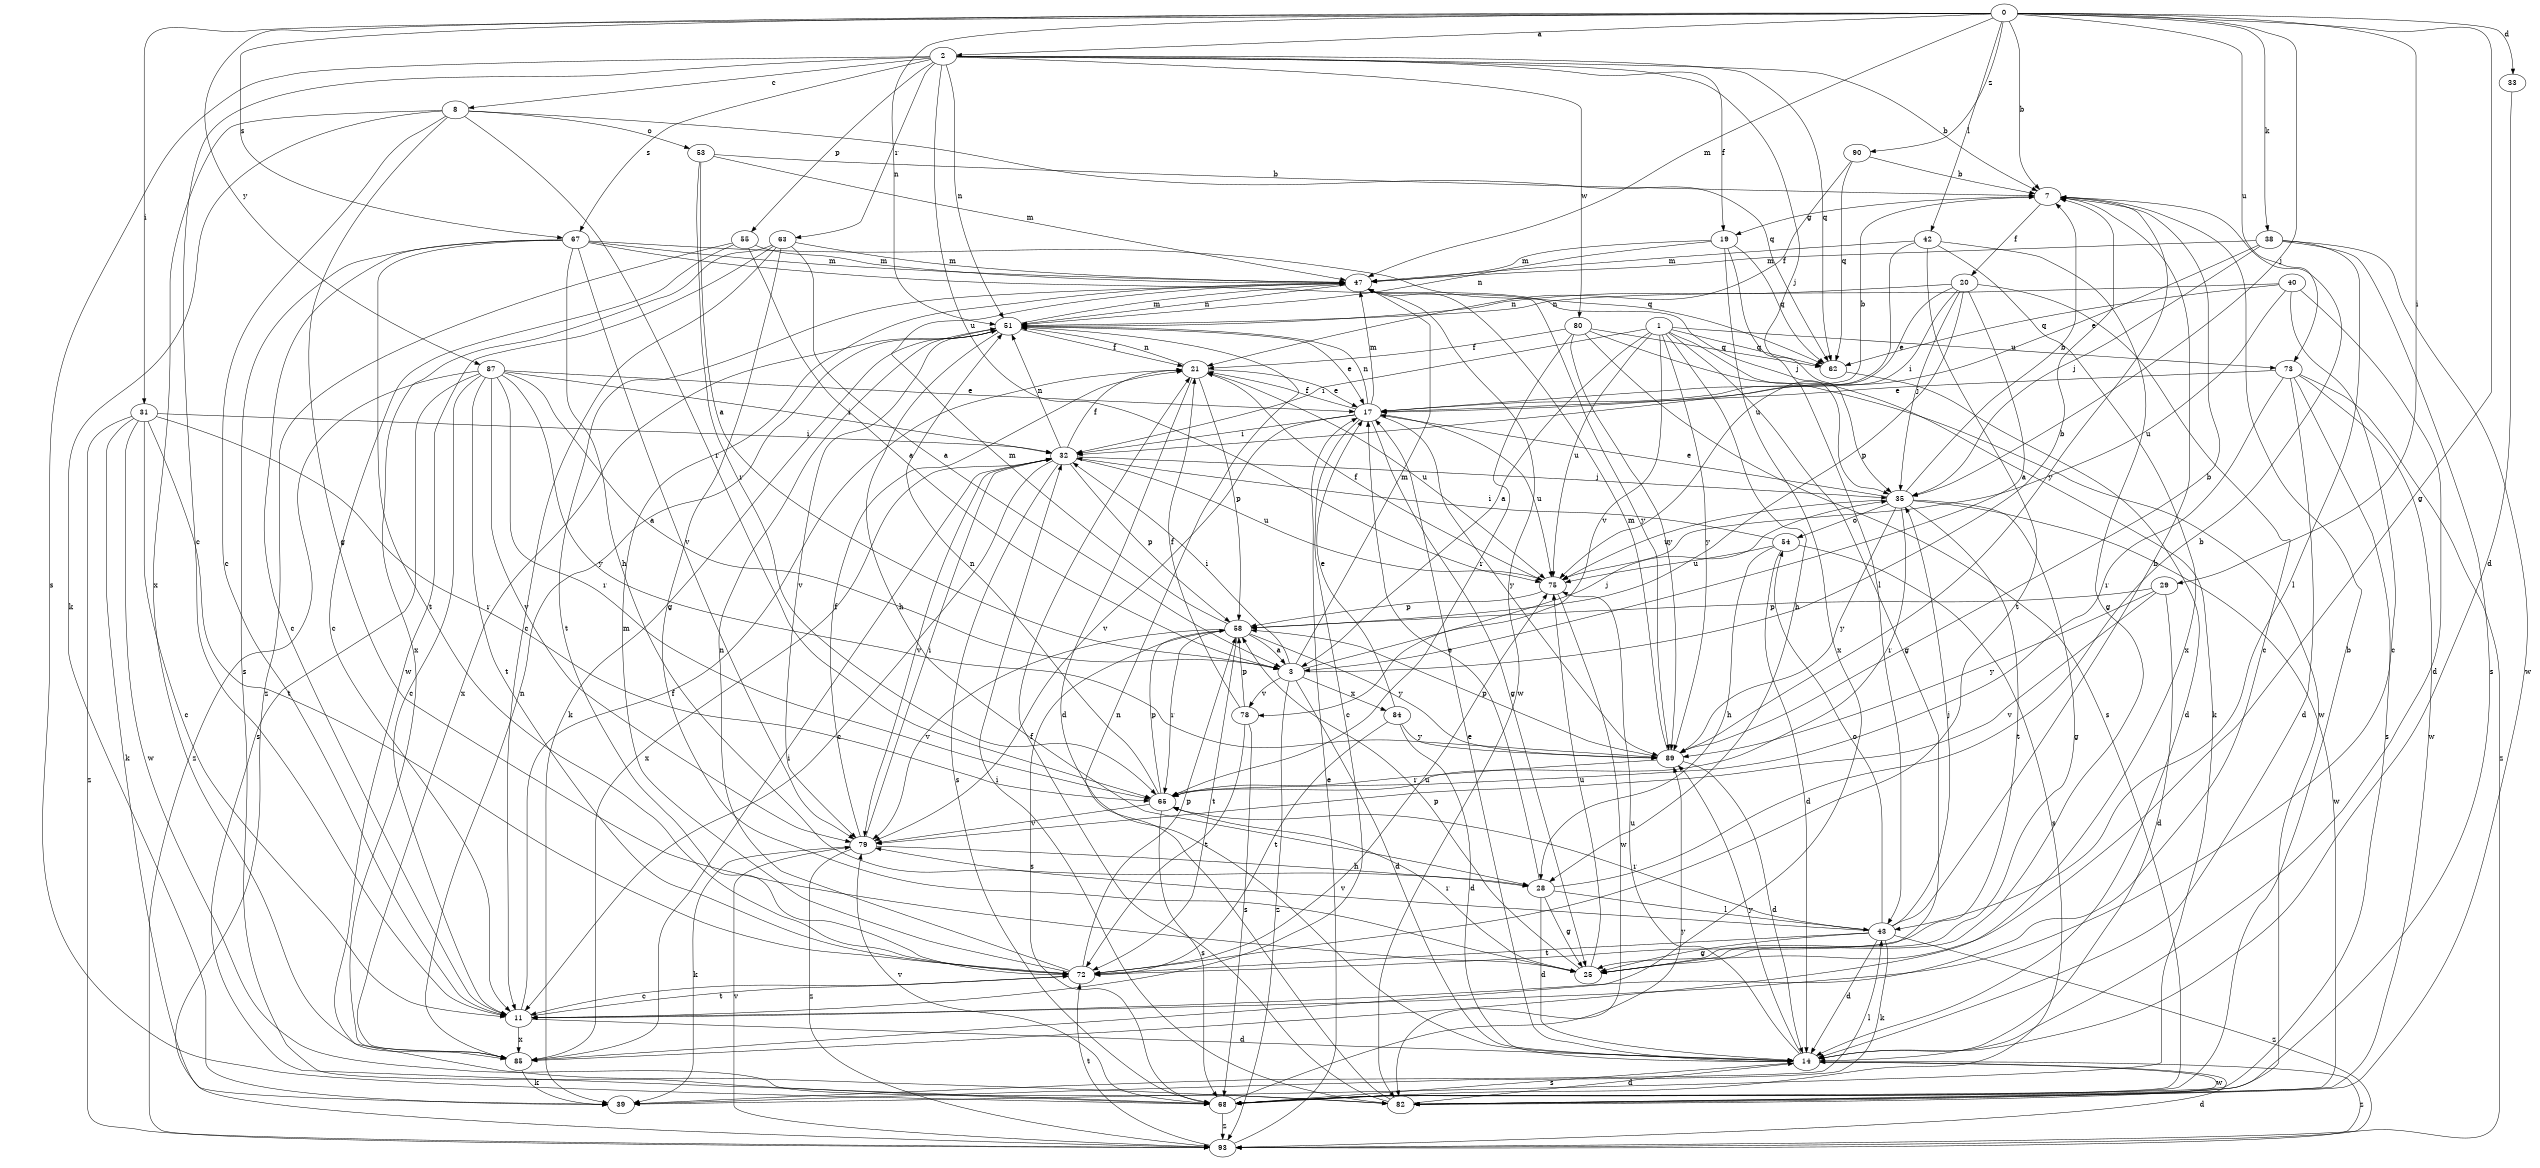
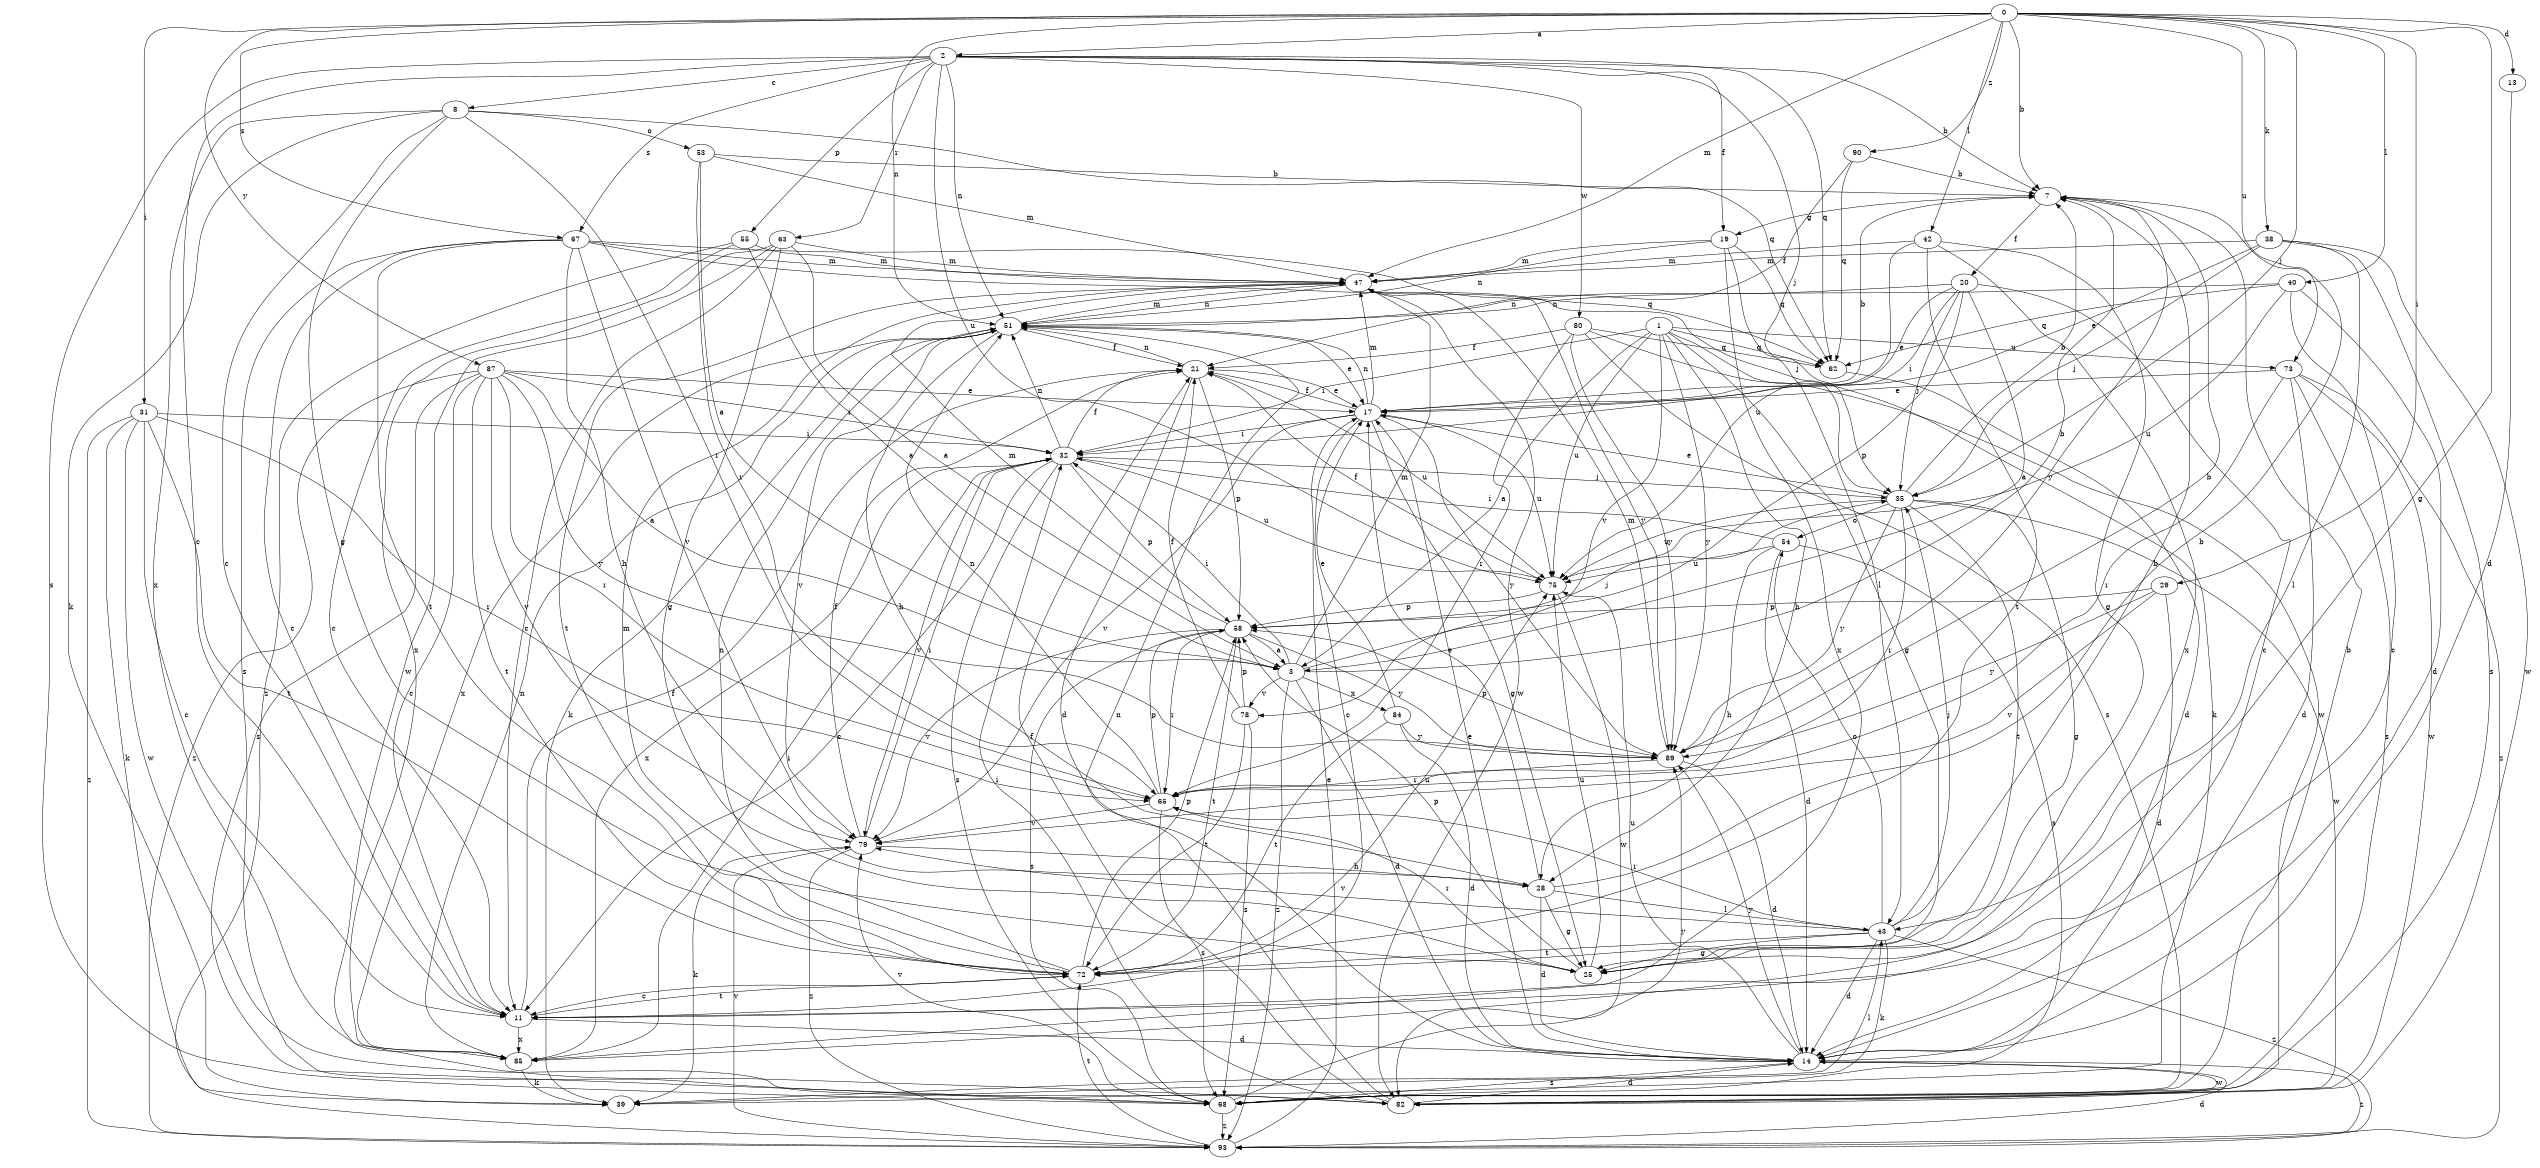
edge "0" -> "40": added, label "l"
node "33": label "33" -> "13"
